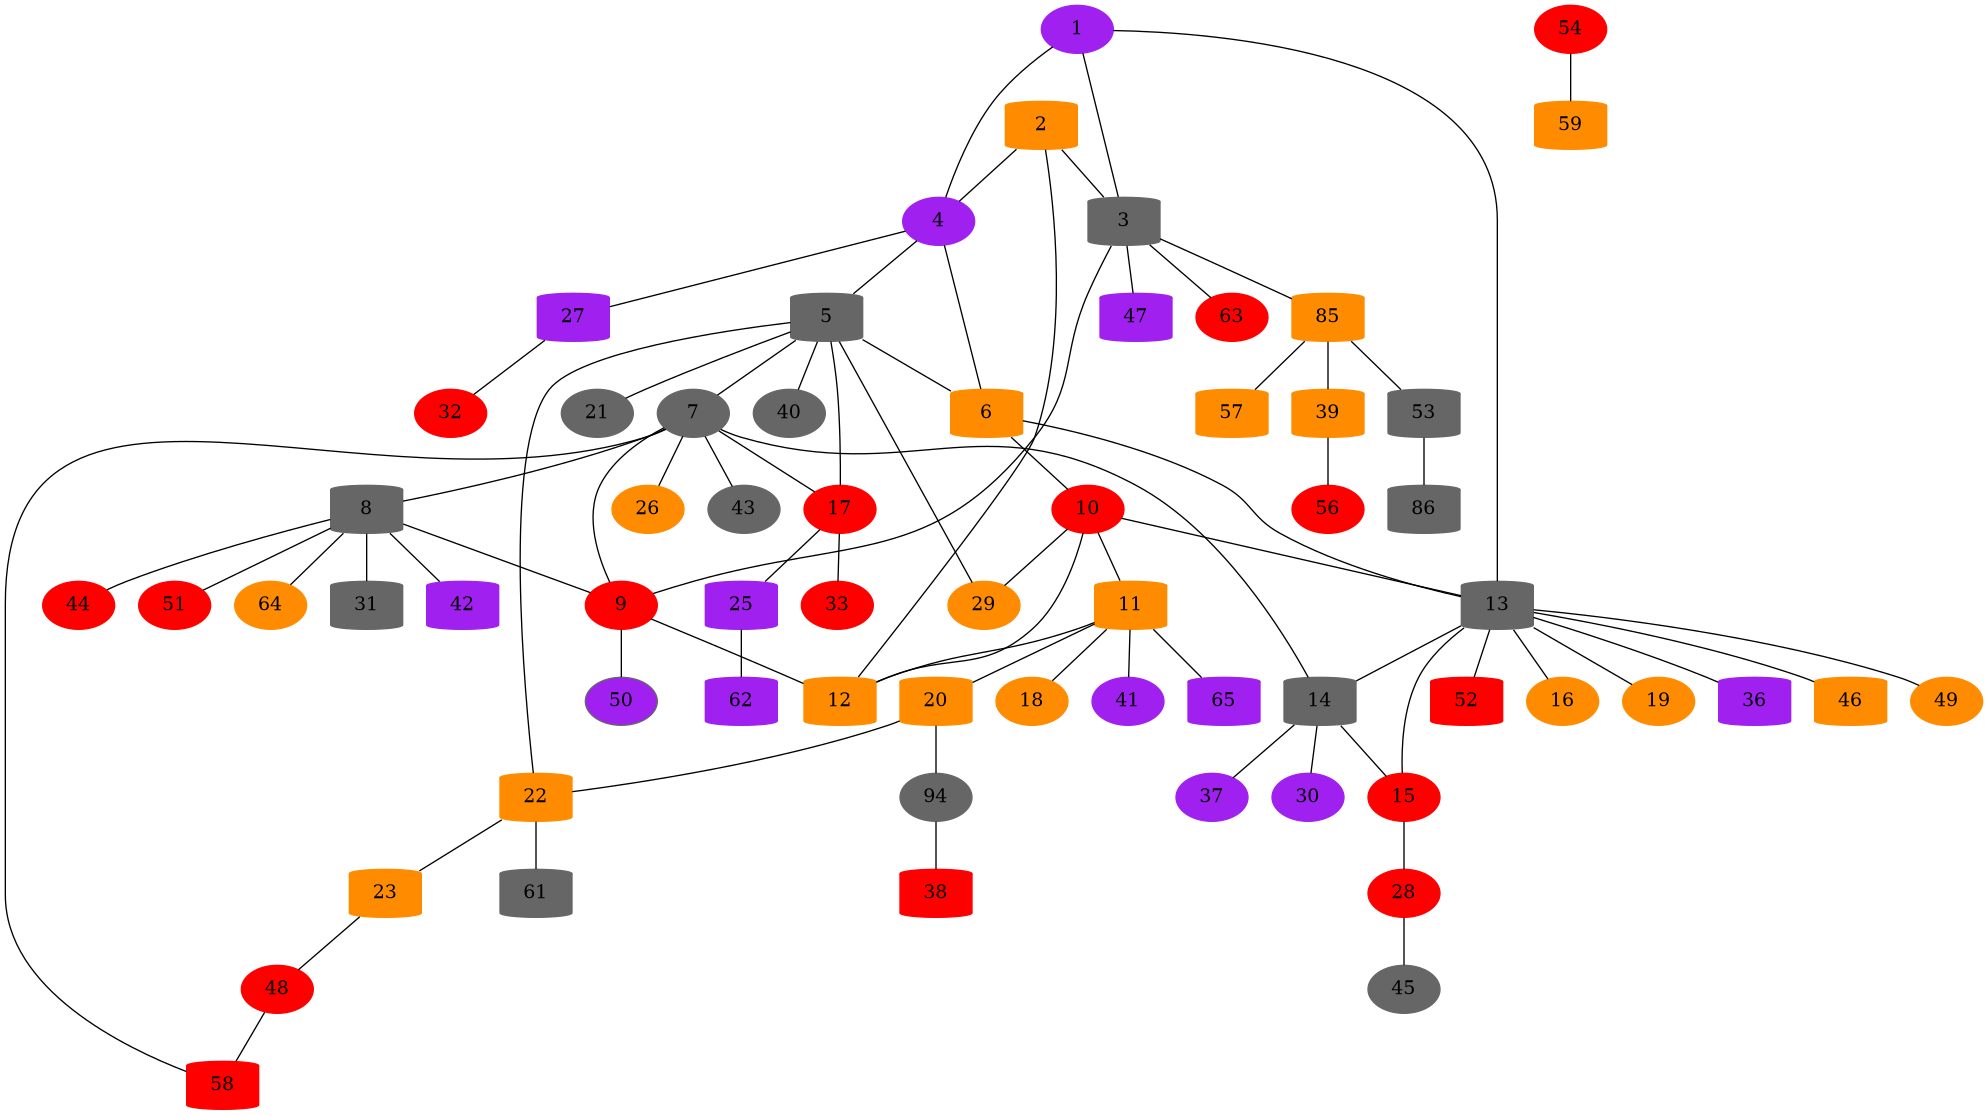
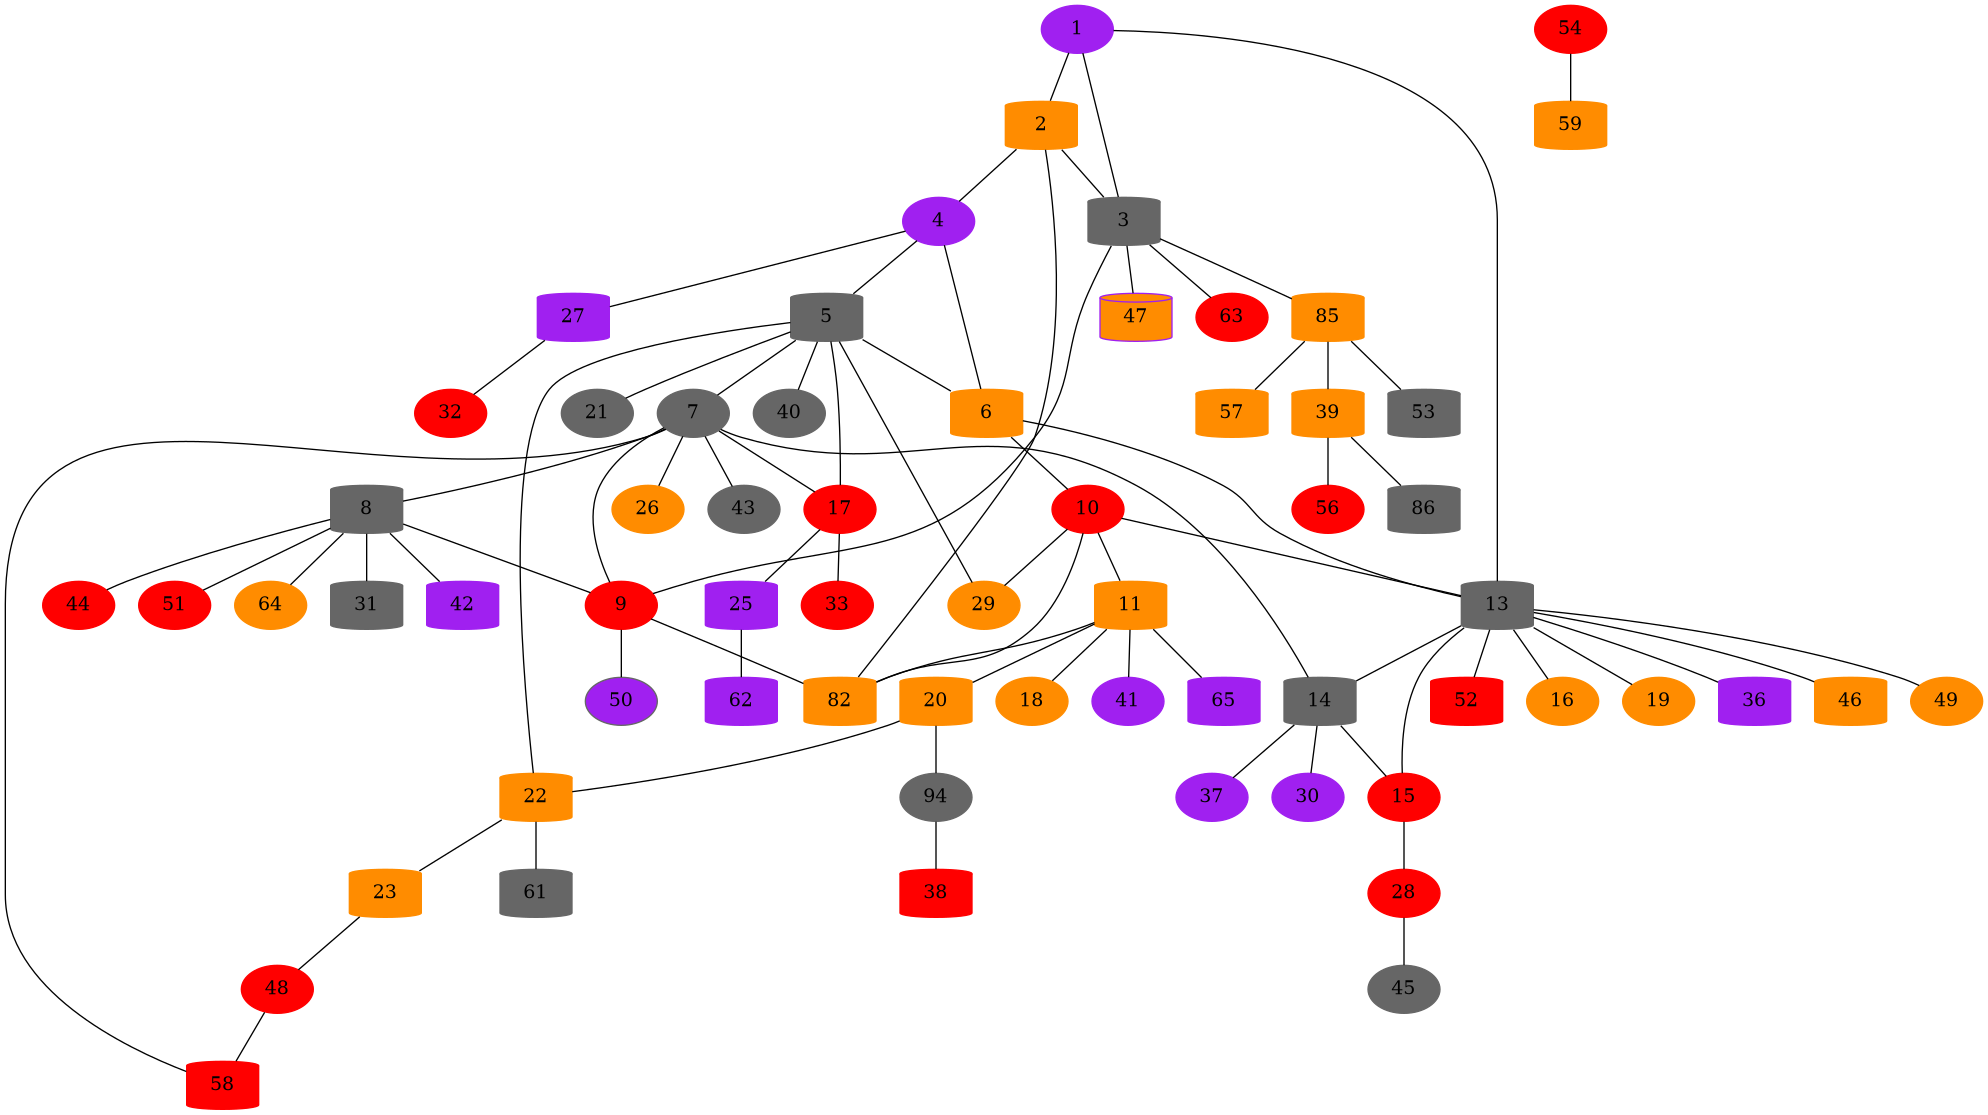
edge "1" -- "4": now "1" -- "2"
node "47": fillcolor purple -> darkorange
edge "53" -- "86": now "39" -- "86"
node "12": label "12" -> "82"
